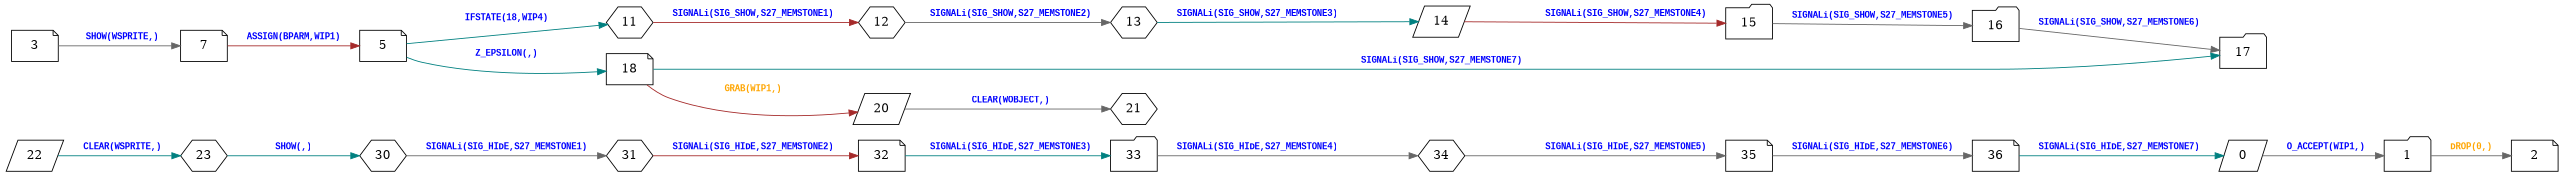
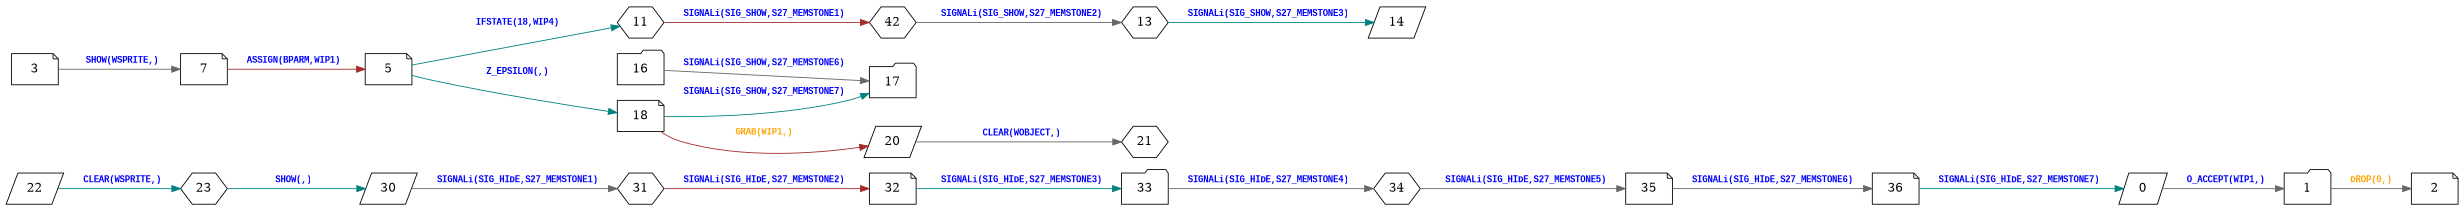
node "12": label "12" -> "42"
node "15": removed
node "30": shape hexagon -> parallelogram
